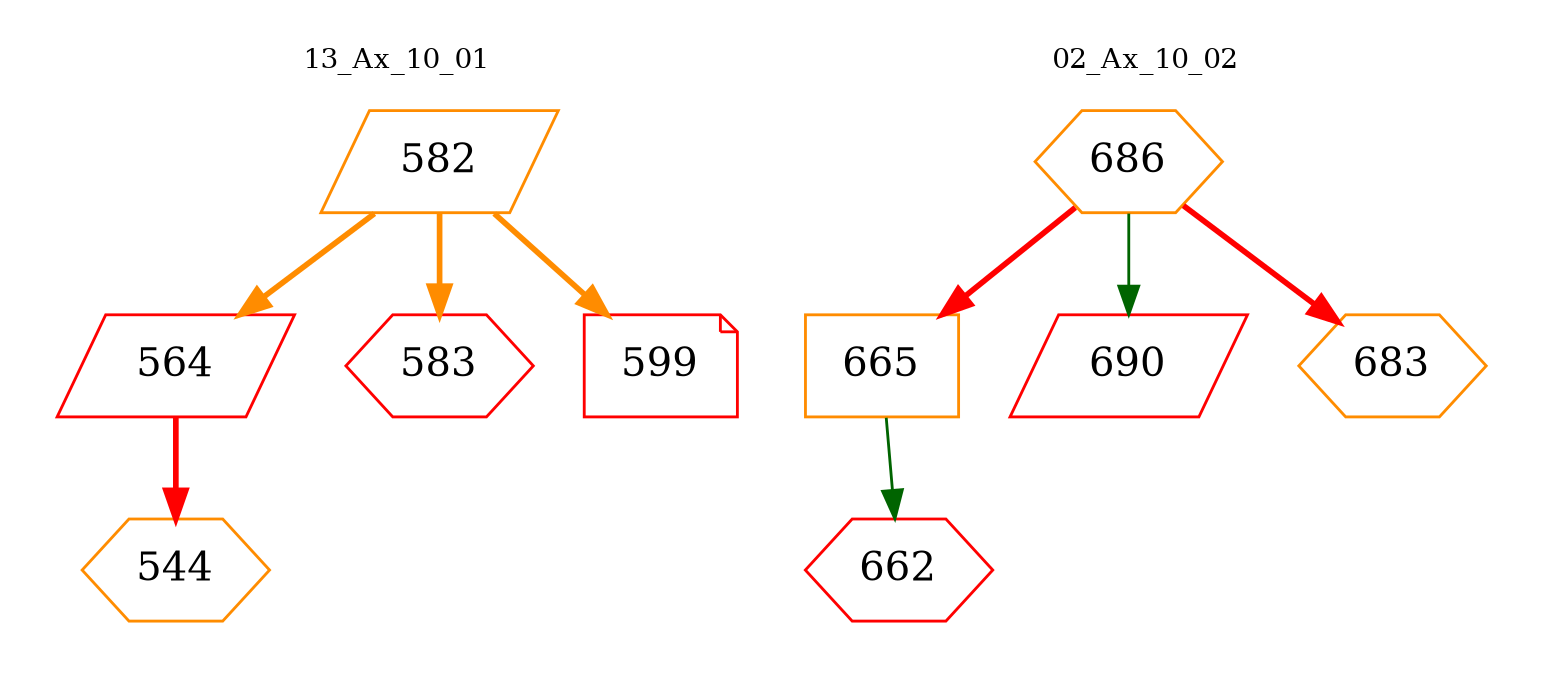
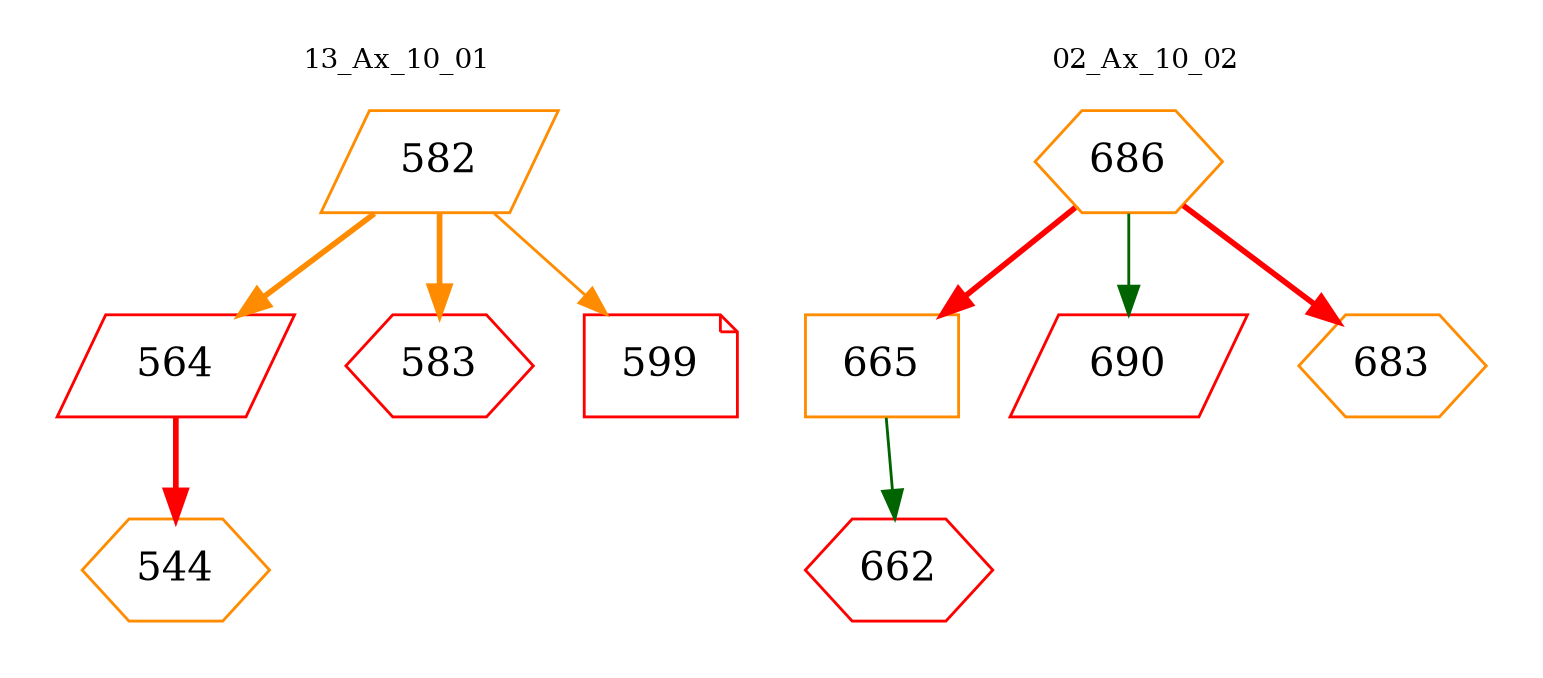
edge "582" -> "599": style bold -> solid
